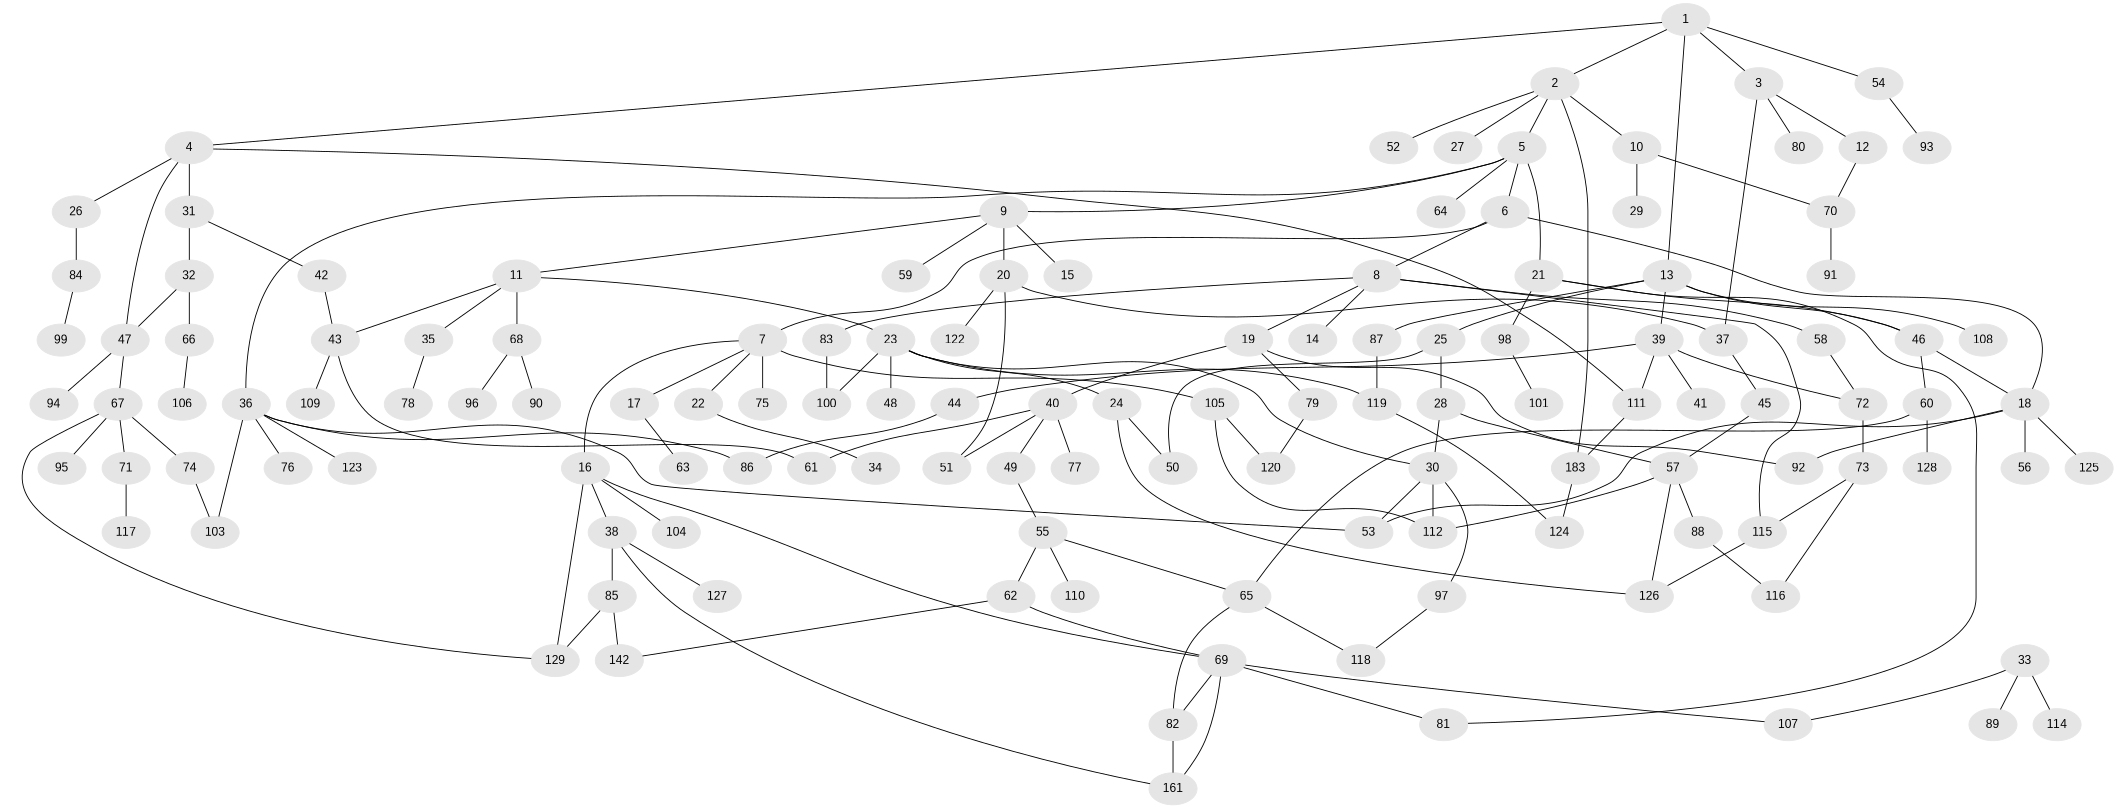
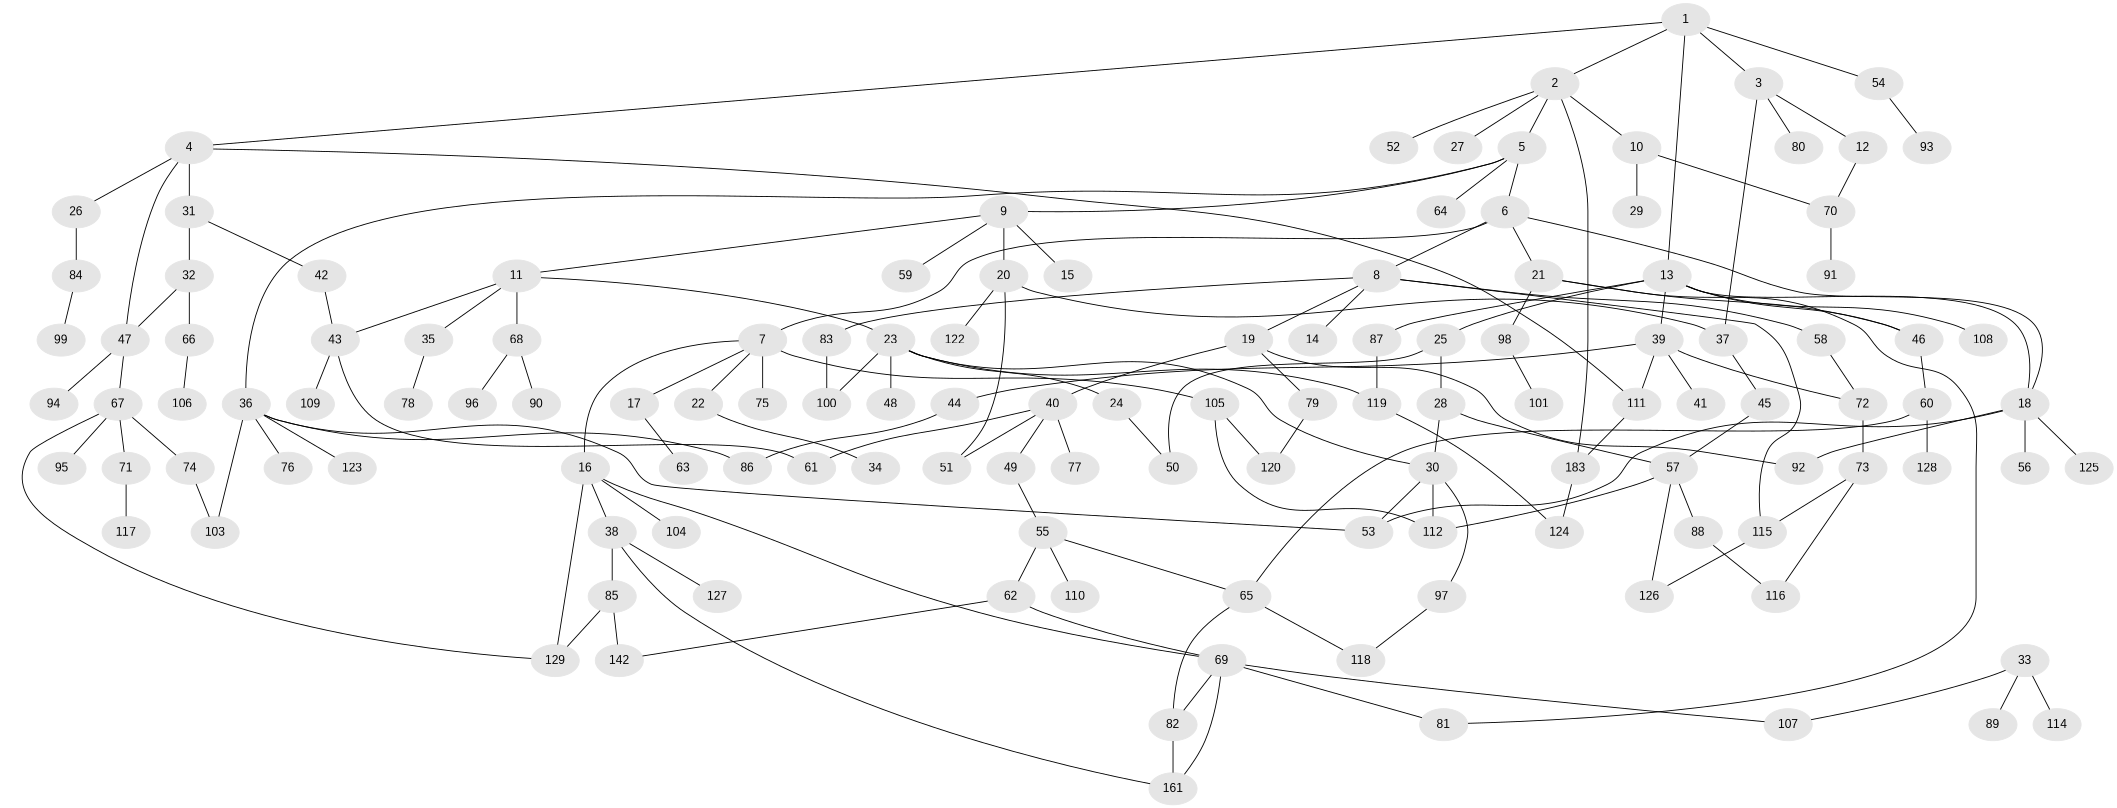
edge "5" -- "21": now "6" -- "21"
edge "46" -- "18": now "13" -- "18"
edge "24" -- "126": removed
